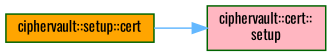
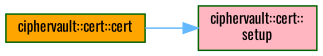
node "ciphervault::setup::cert": label "ciphervault::setup::cert" -> "ciphervault::cert::cert"
